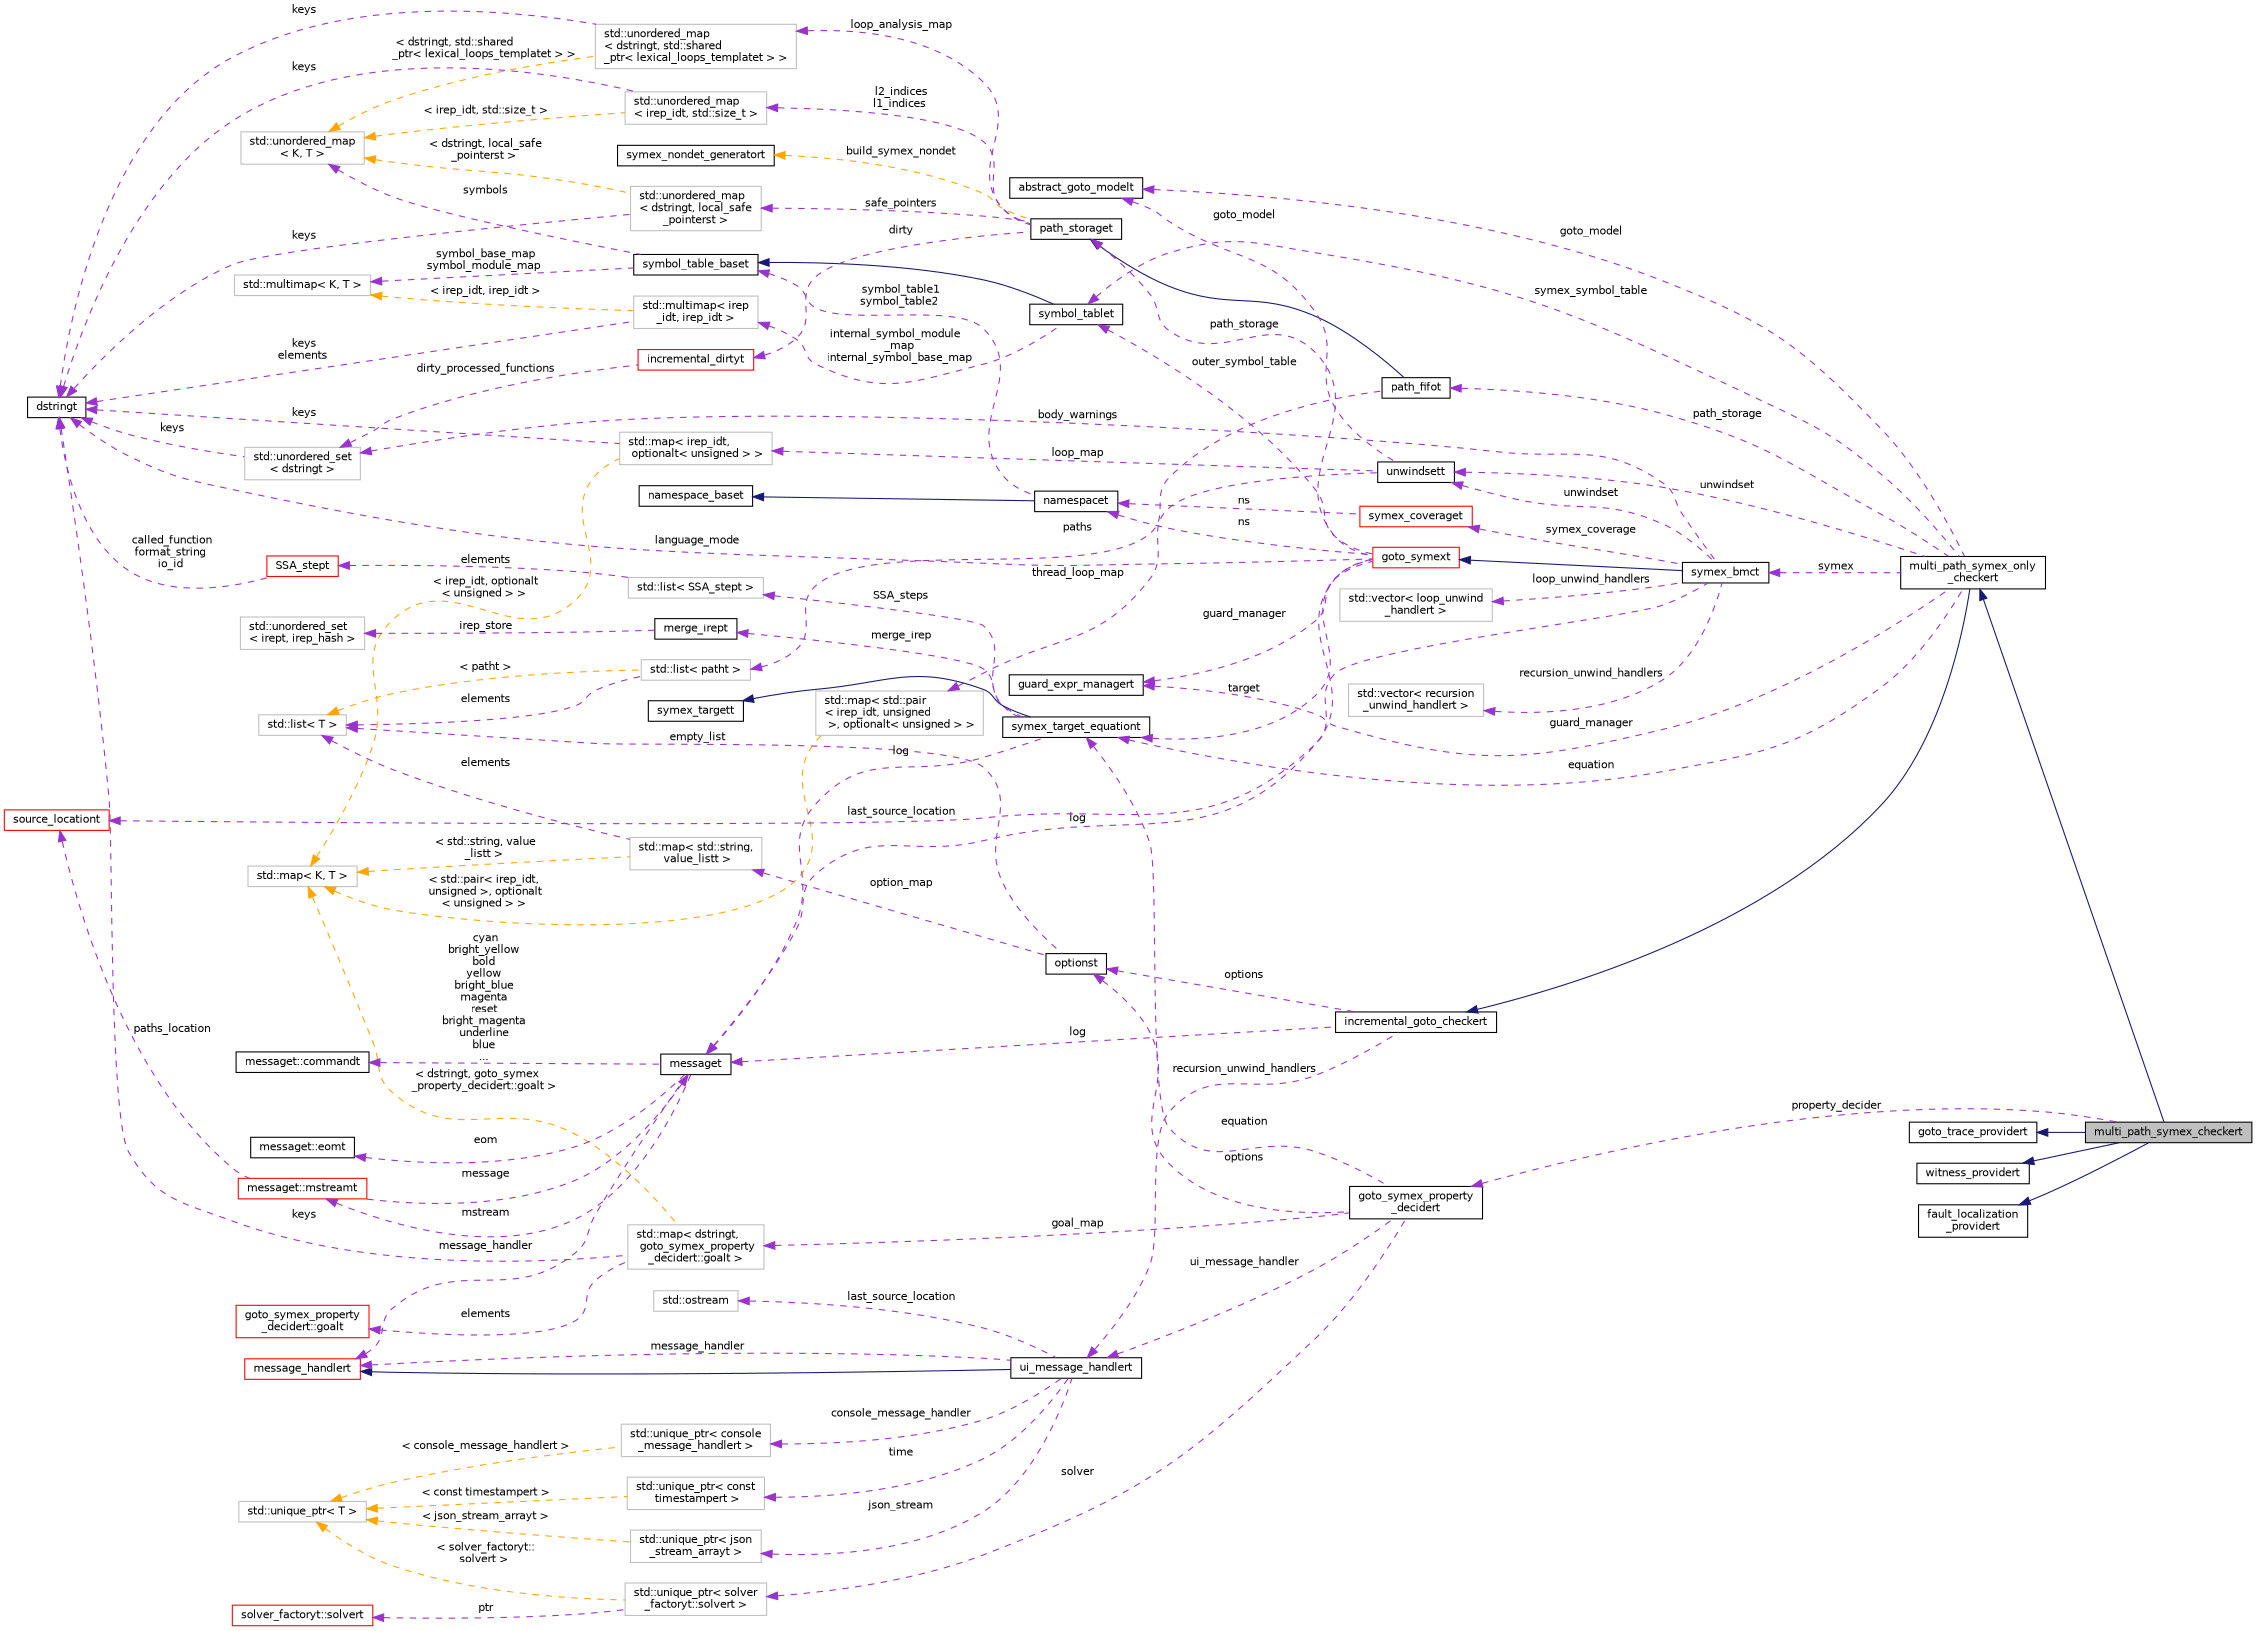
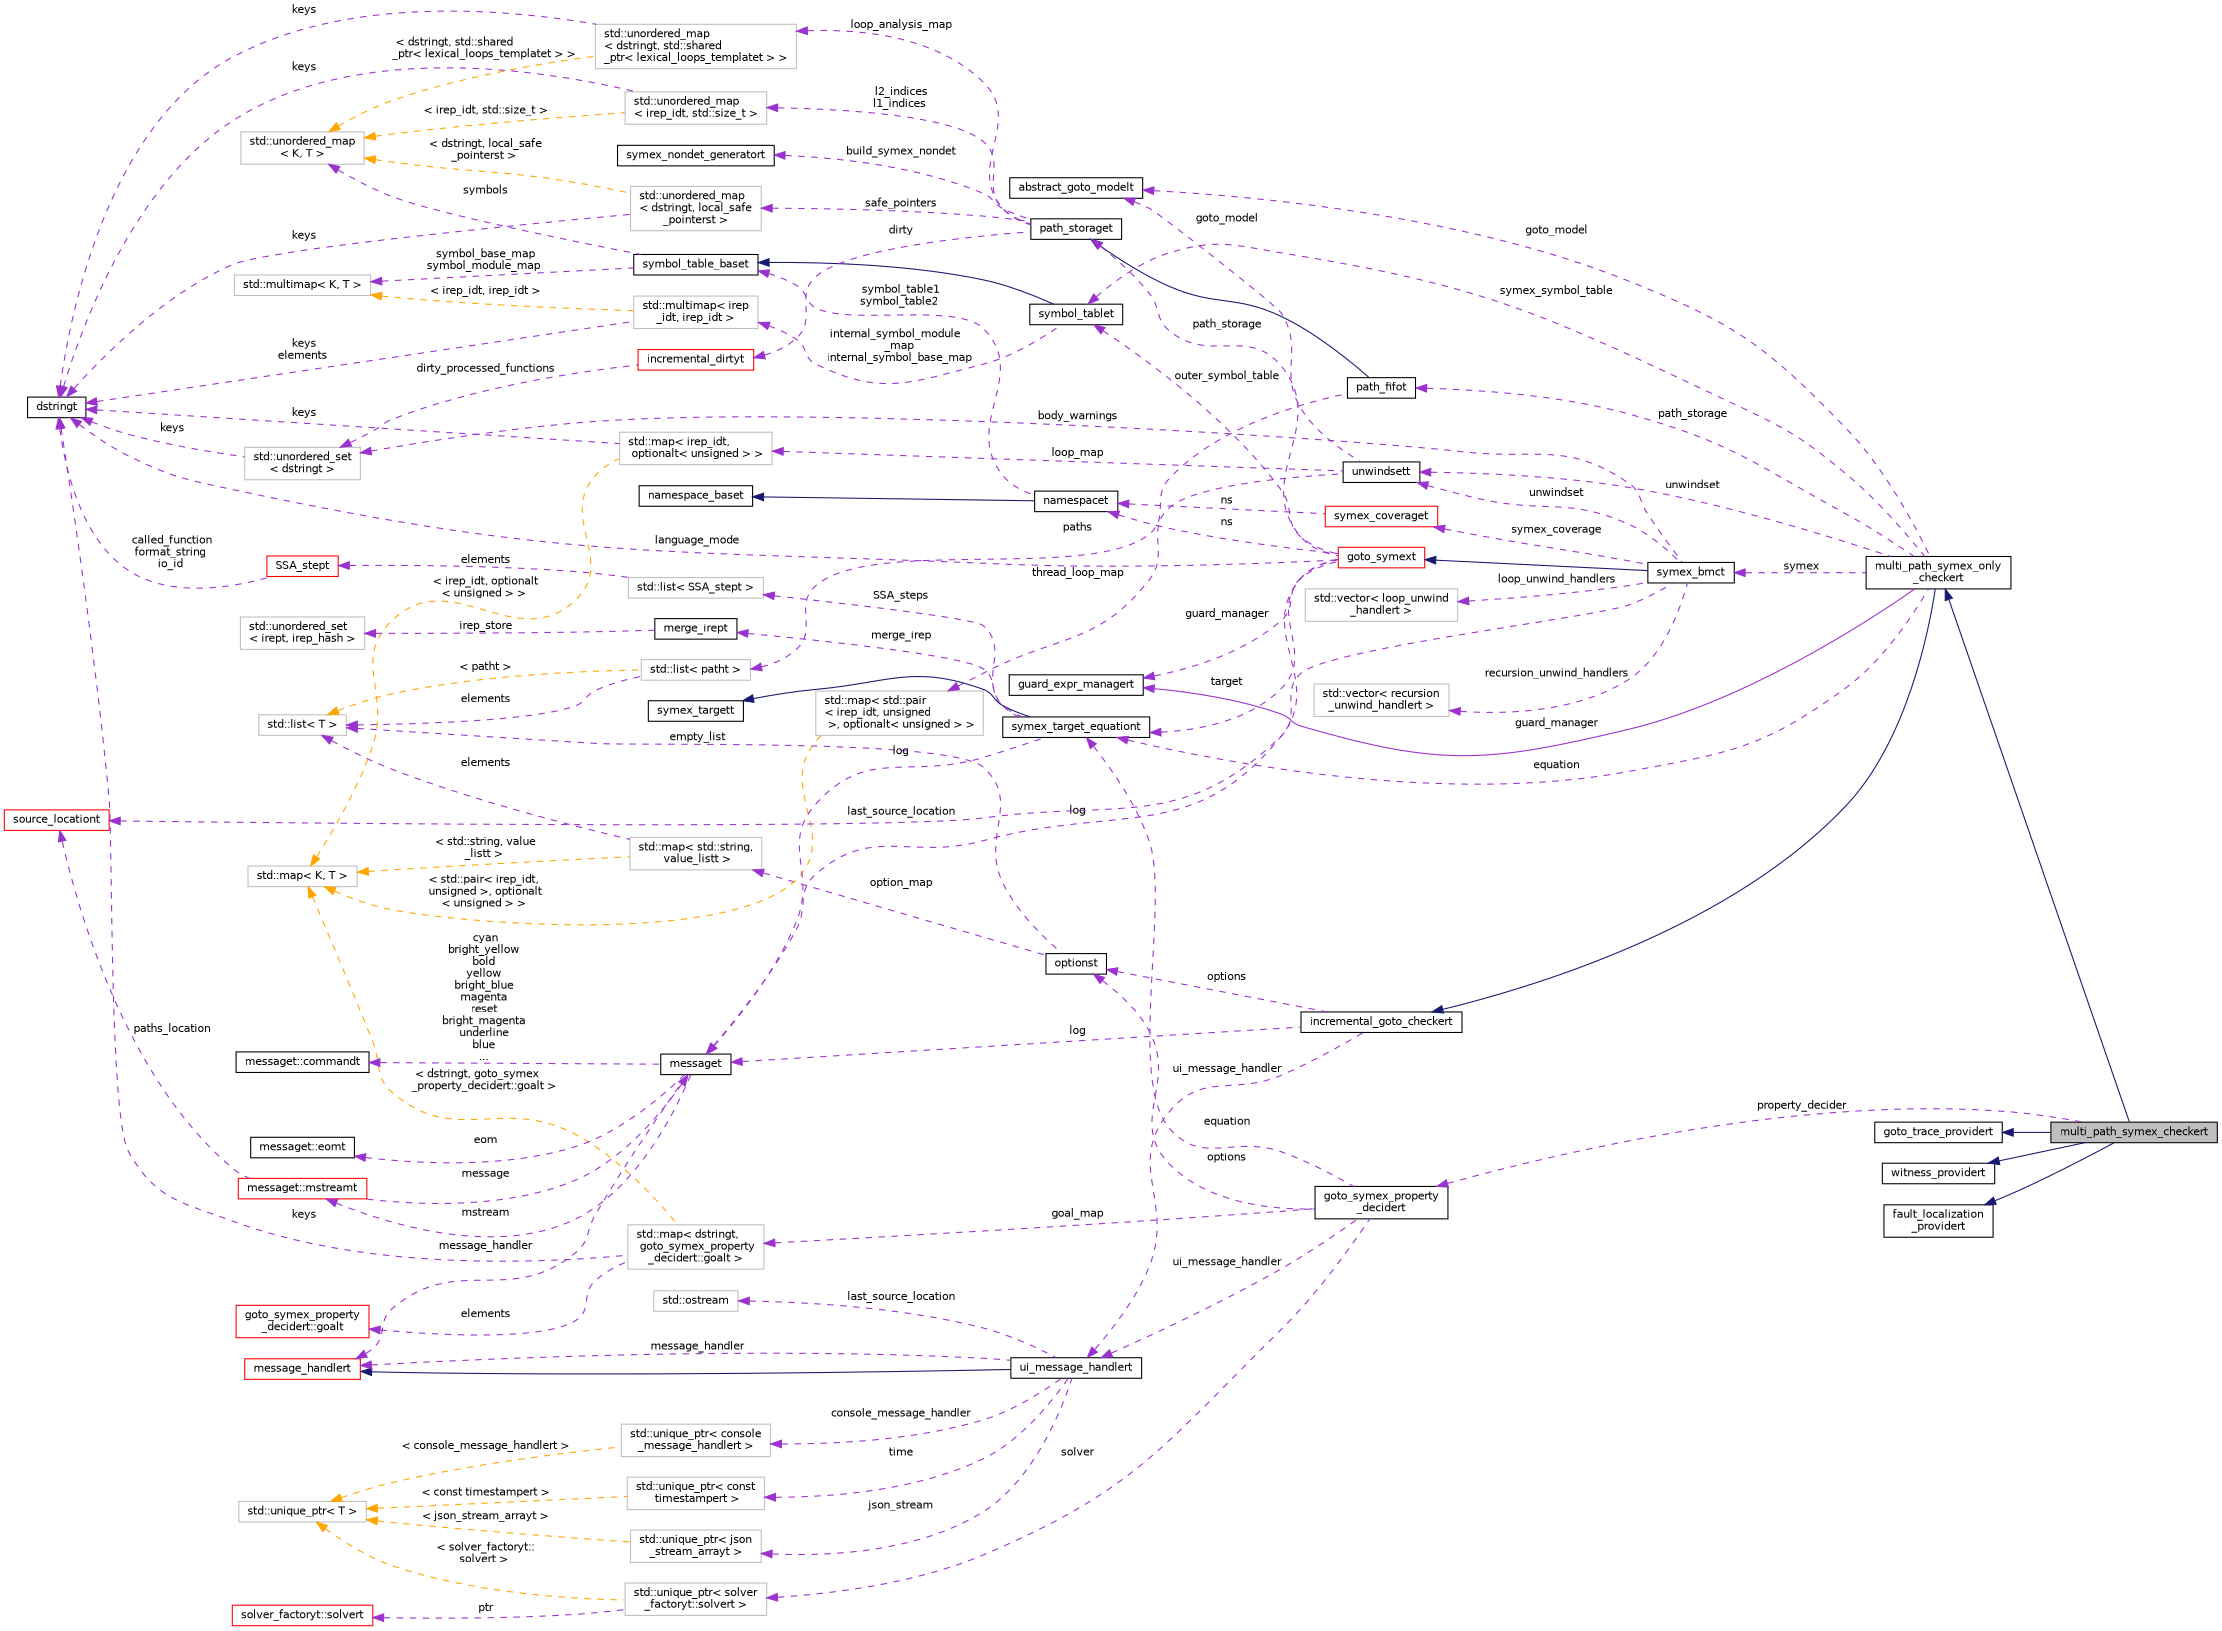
edge "path_storaget" -> "symex_nondet_generatort": color orange -> darkorchid3
edge "multi_path_symex_only _checkert" -> "guard_expr_managert": style dashed -> solid
edge "incremental_goto_checkert" -> "ui_message_handlert": label " recursion_unwind_handlers" -> " ui_message_handler"
